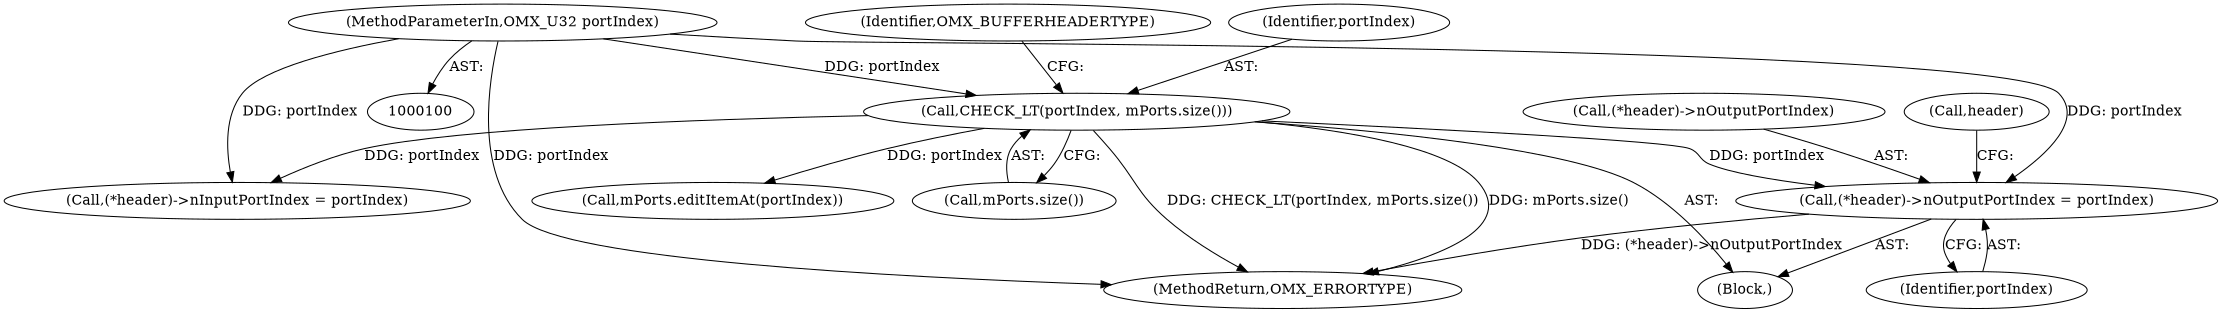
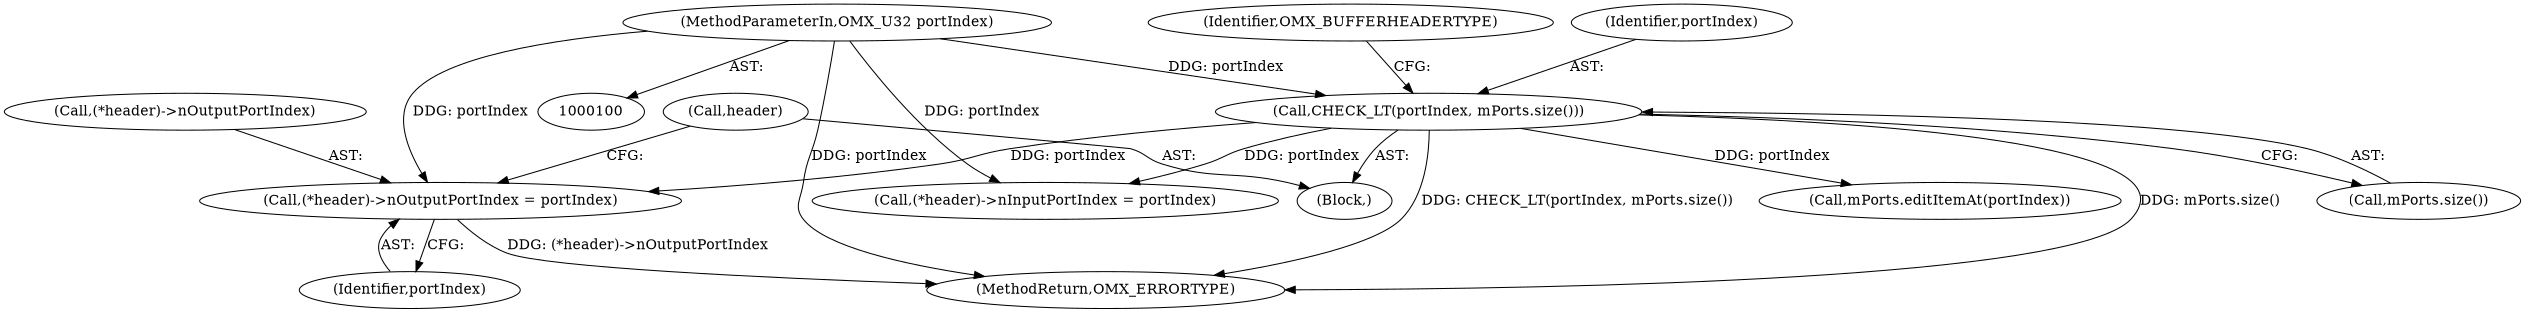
edge "(Call,(*header)->nOutputPortIndex = portIndex)" -> "(Block,)": now "(Call,header)" -> "(Block,)"
